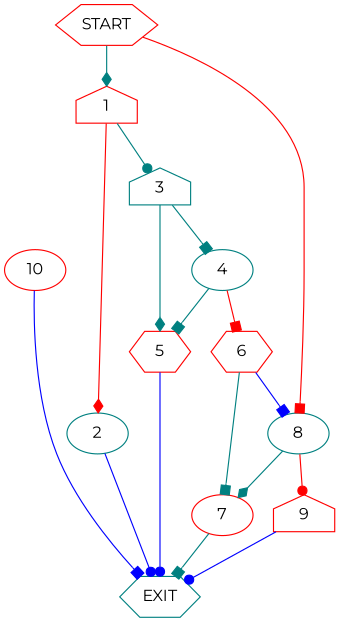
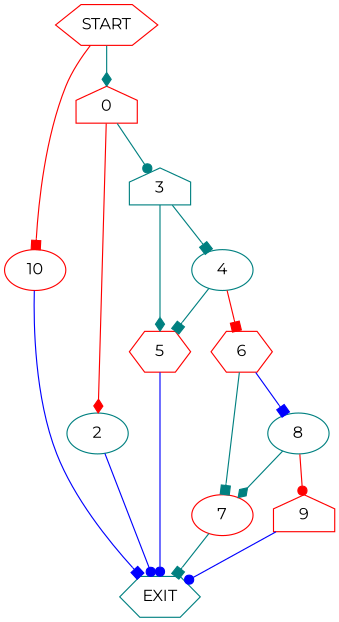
node "1": label "1" -> "0"
edge "START" -> "8": now "START" -> "10"
